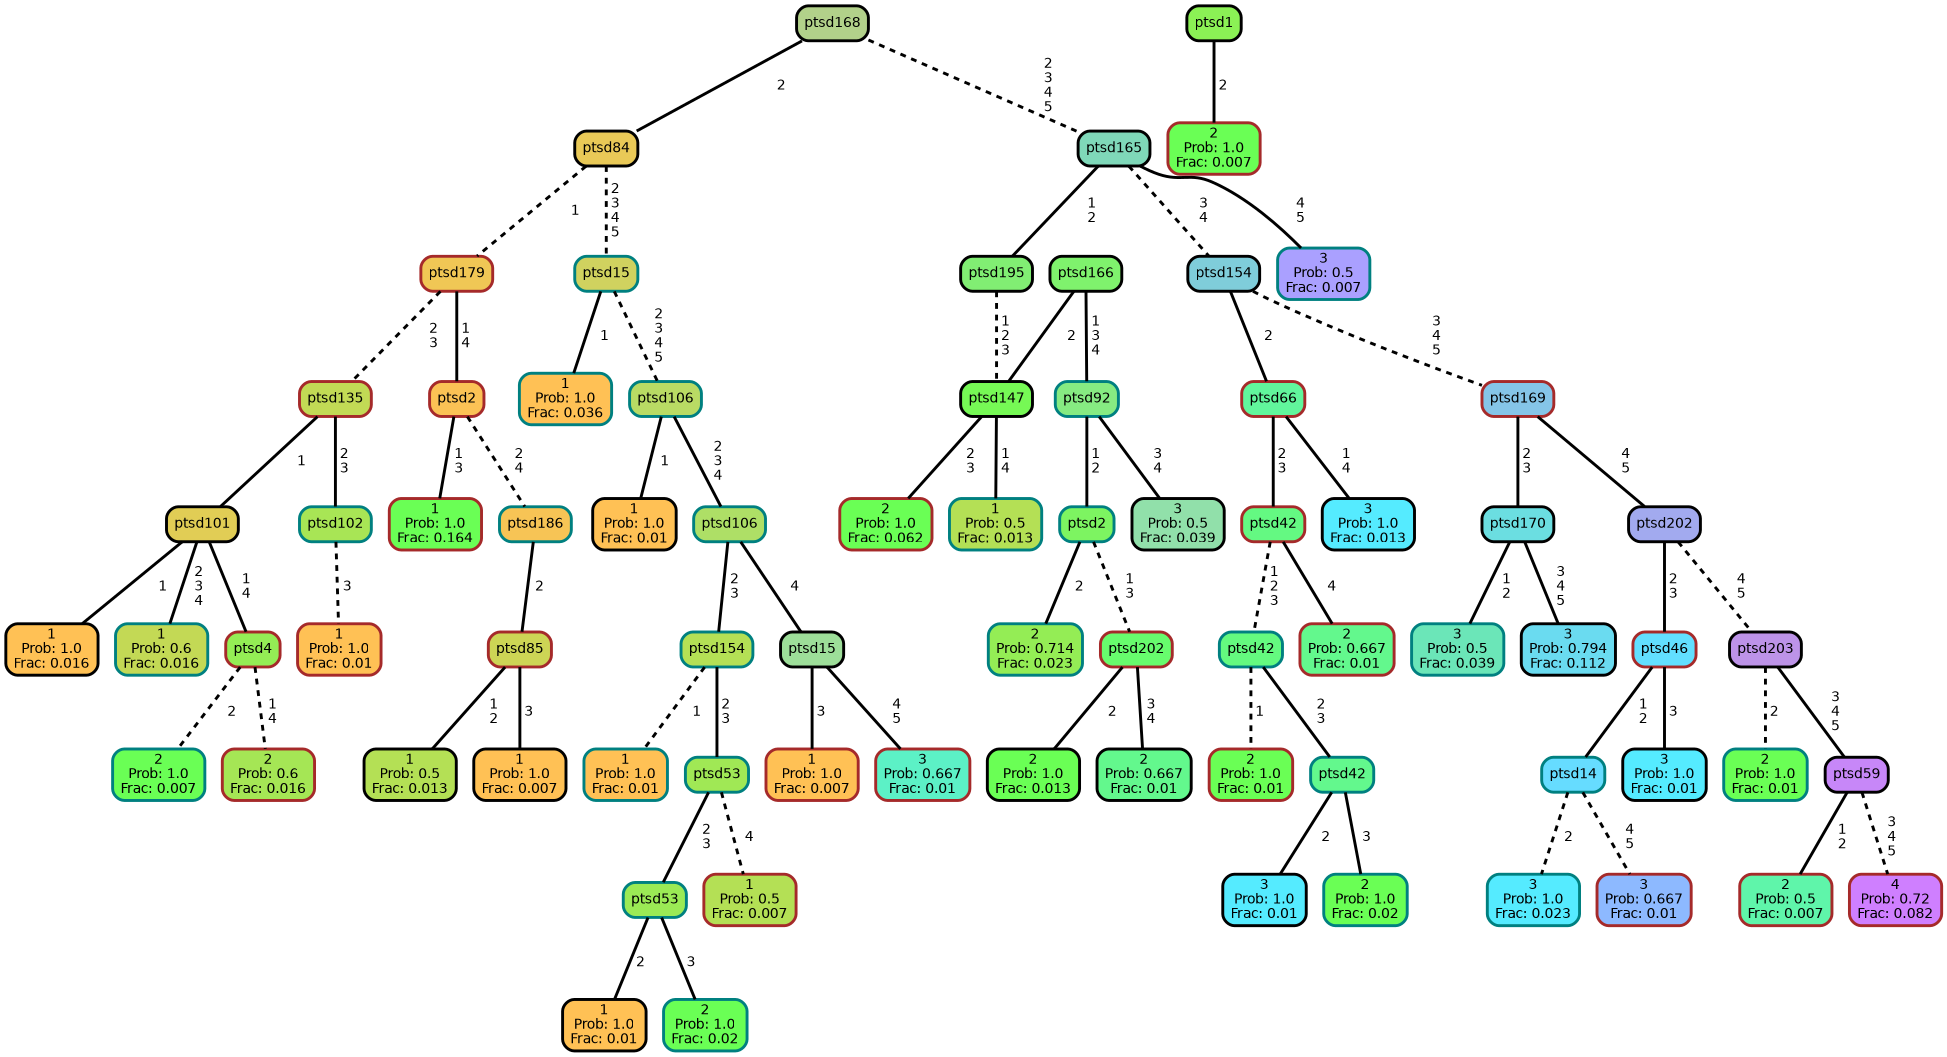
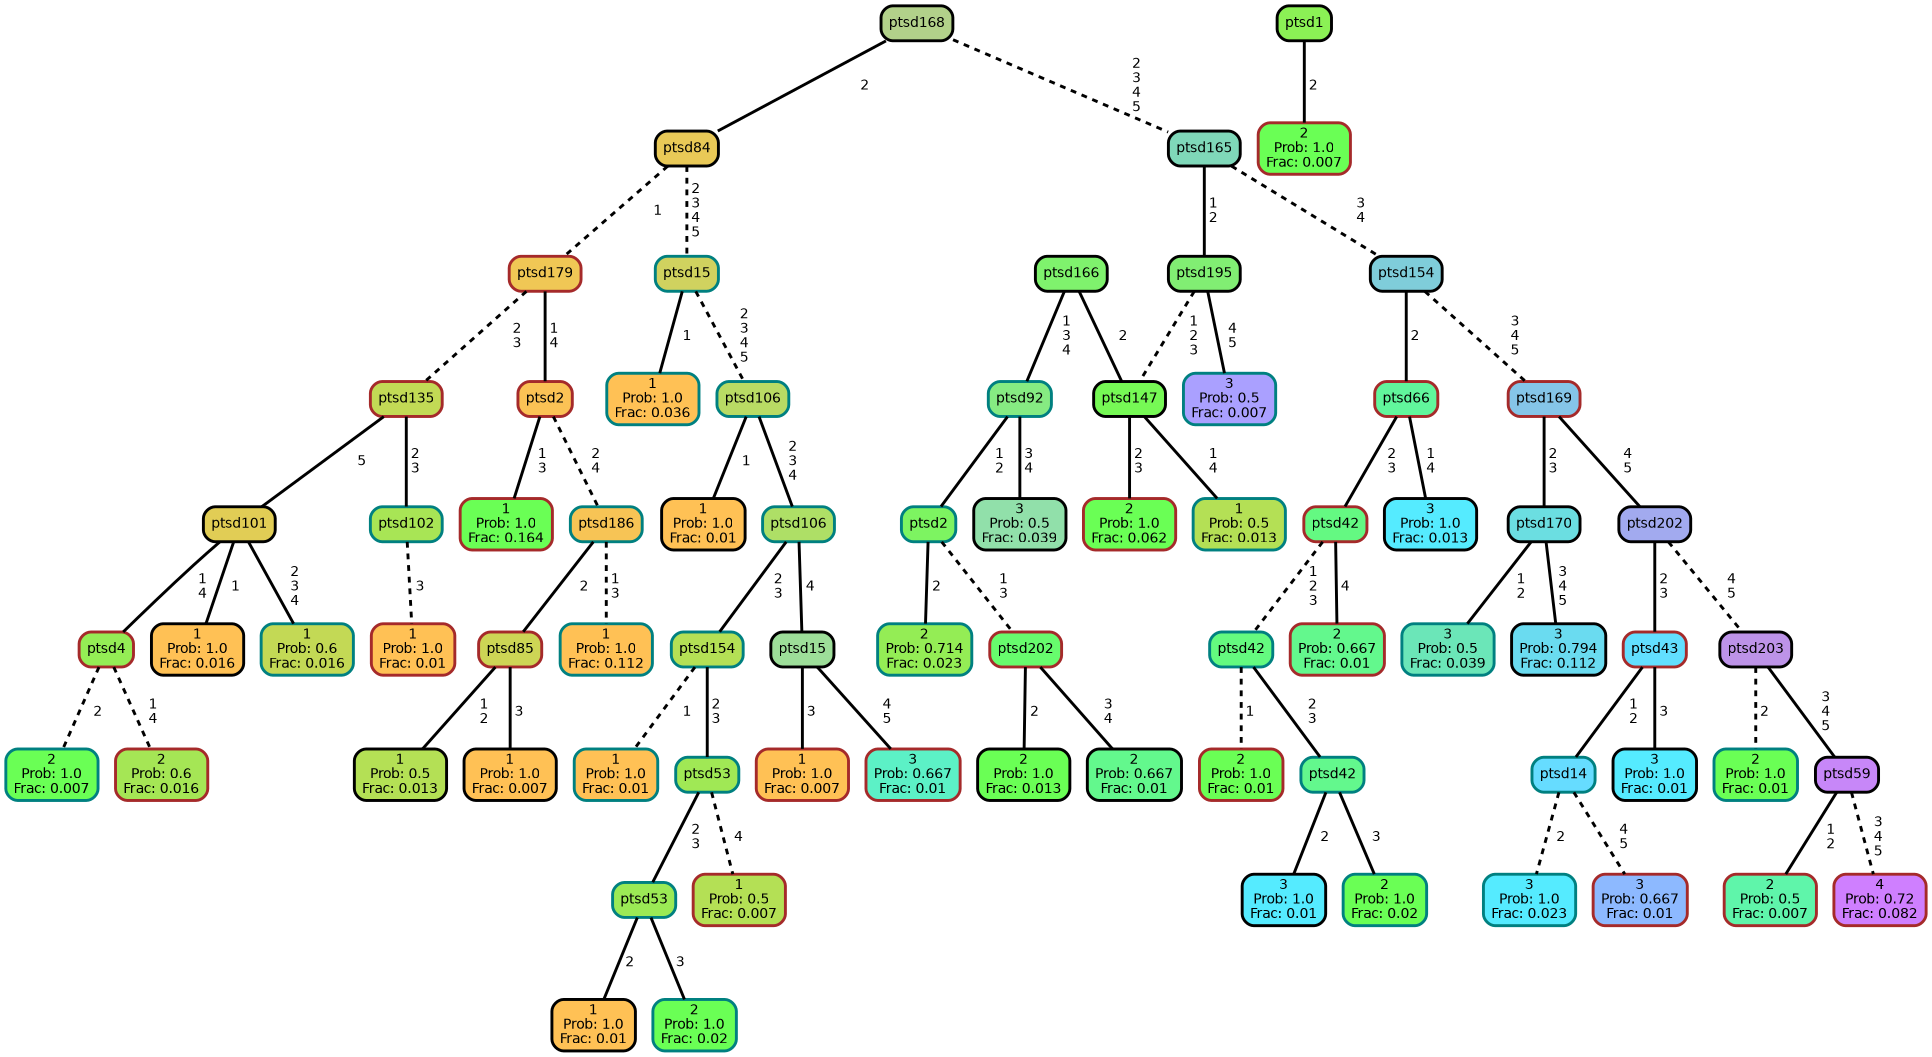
edge "ptsd165" -- "3 Prob: 0.5 Frac: 0.007": now "ptsd195" -- "3 Prob: 0.5 Frac: 0.007"
edge "ptsd135" -- "ptsd101": label " 1" -> " 5"
node "1 Prob: 1.0 Frac: 0.112": added
node "ptsd46": label "ptsd46" -> "ptsd43"
